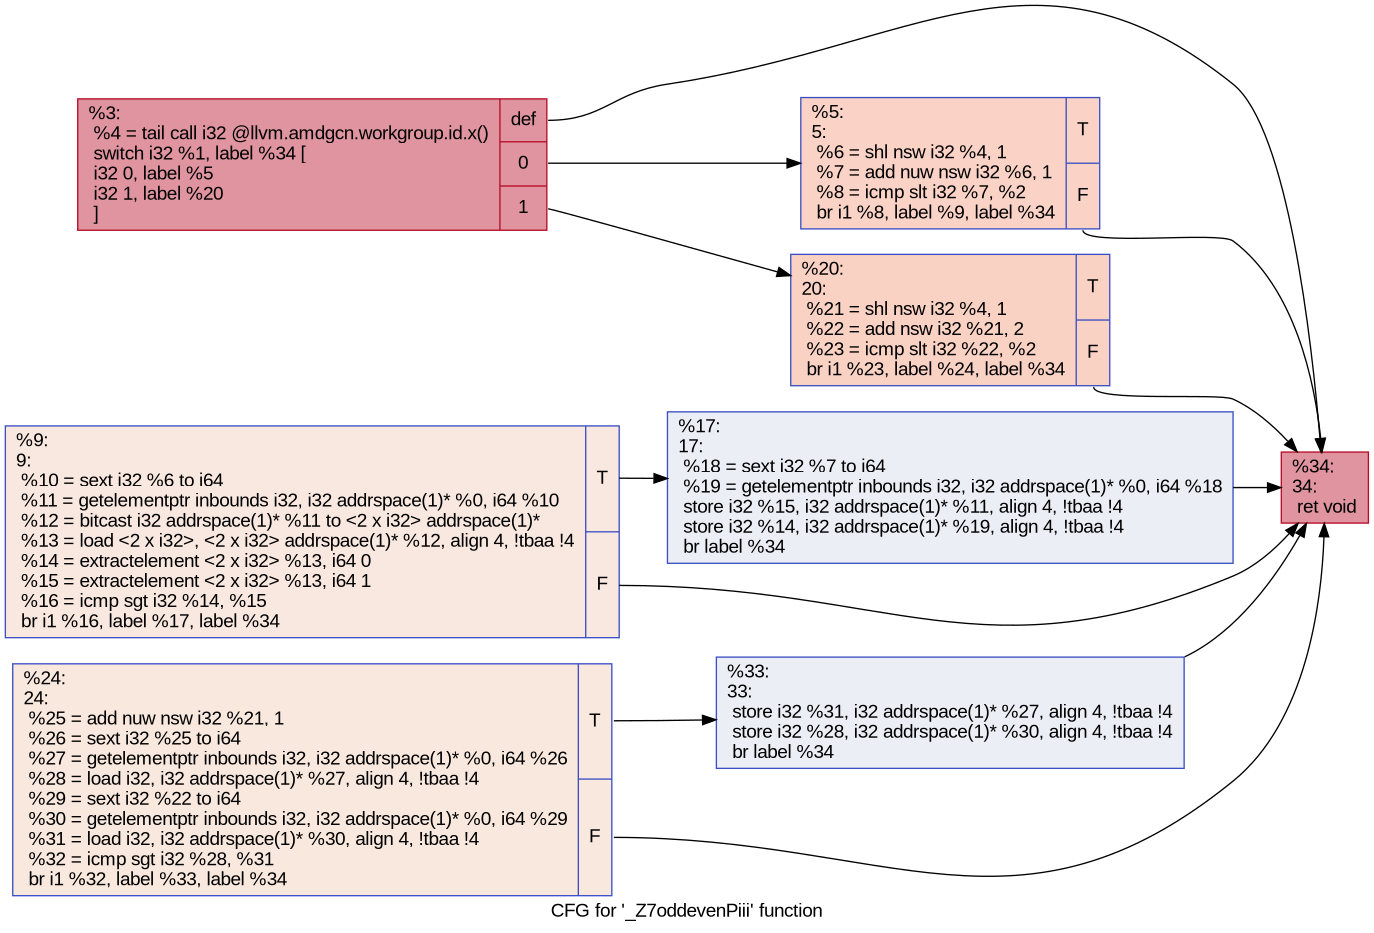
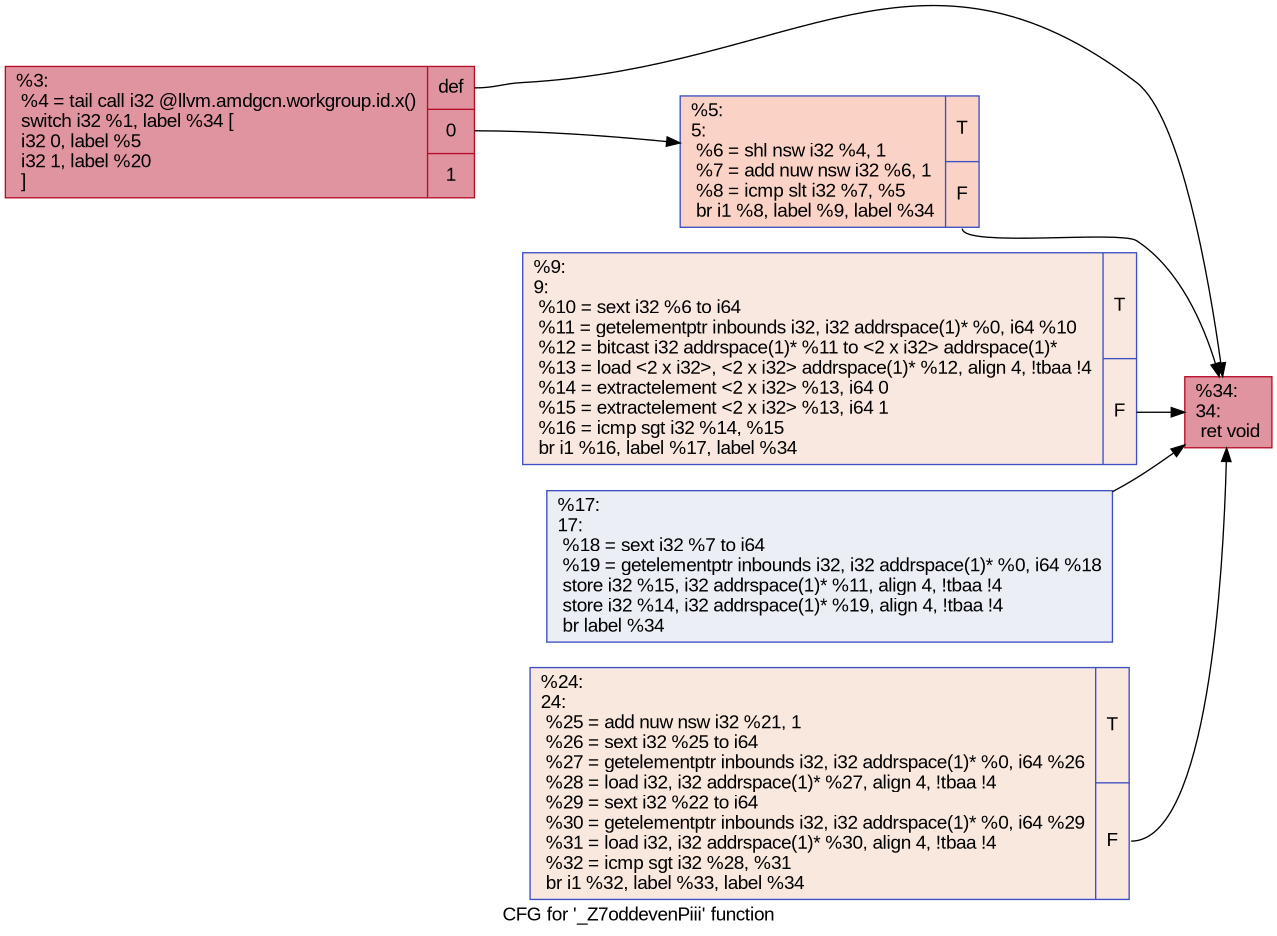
node "%5:": text "%8 = icmp slt i32 %7, %2" -> "%8 = icmp slt i32 %7, %5"
node "%20:": removed
edge "%9:" -> "%17:": removed
node "%33:": removed
